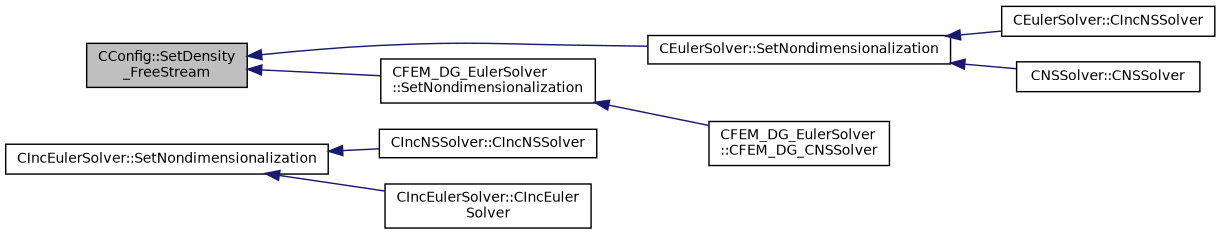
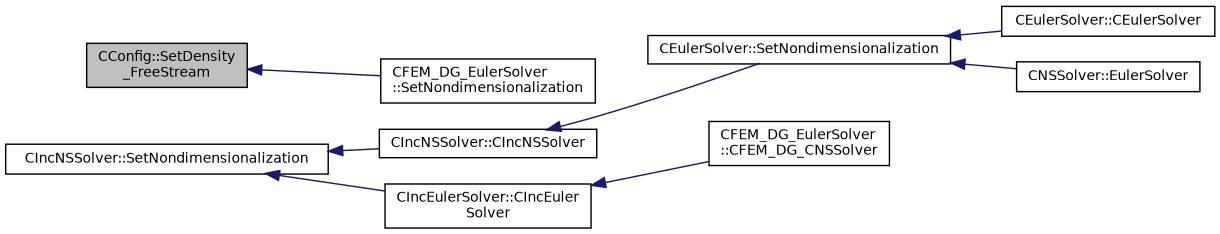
node "CEulerSolver::CIncNSSolver": label "CEulerSolver::CIncNSSolver" -> "CEulerSolver::CEulerSolver"
edge "CEulerSolver::SetNondimensionalization" -> "CConfig::SetDensity _FreeStream": now "CEulerSolver::SetNondimensionalization" -> "CIncNSSolver::CIncNSSolver"
node "CNSSolver::CNSSolver": label "CNSSolver::CNSSolver" -> "CNSSolver::EulerSolver"
edge "CFEM_DG_EulerSolver ::CFEM_DG_CNSSolver" -> "CFEM_DG_EulerSolver ::SetNondimensionalization": now "CFEM_DG_EulerSolver ::CFEM_DG_CNSSolver" -> "CIncEulerSolver::CIncEuler Solver"
node "CIncEulerSolver::SetNondimensionalization": label "CIncEulerSolver::SetNondimensionalization" -> "CIncNSSolver::SetNondimensionalization"
